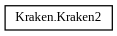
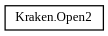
node "Kraken.Kraken2": label "Kraken.Kraken2" -> "Kraken.Open2"
